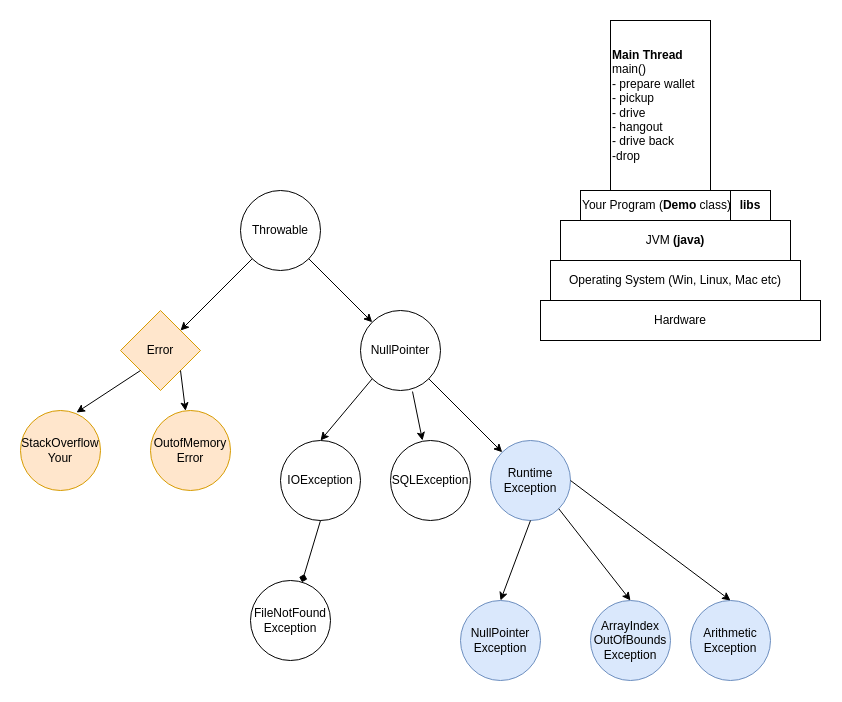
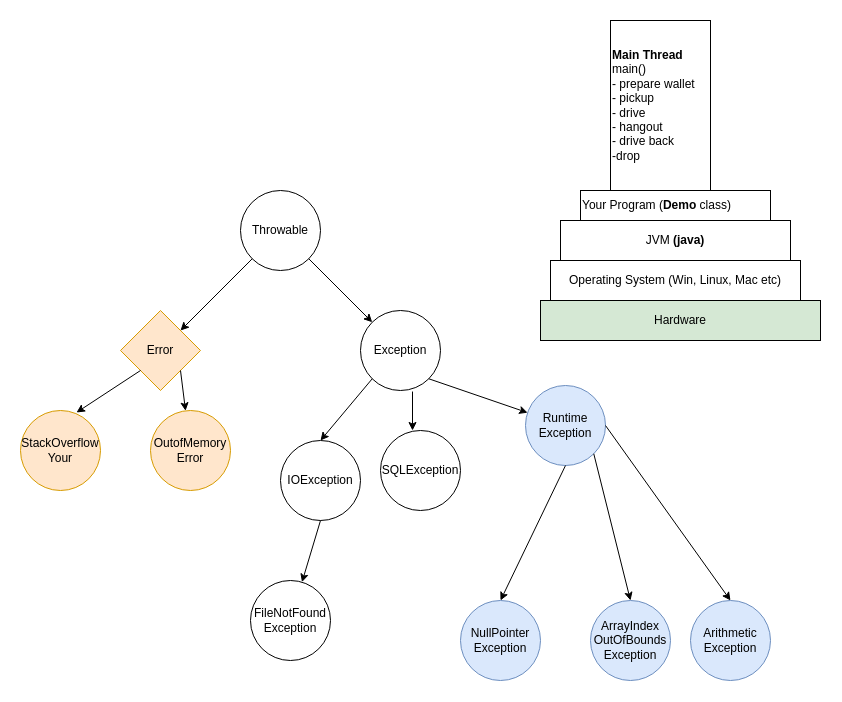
node "libs": removed
node "Hardware": fillcolor #ffffff -> #d5e8d4
node "NullPointer": label "NullPointer" -> "Exception"
node "SQLException": moved (431, 481) -> (421, 471)
node "Runtime Exception": moved (531, 481) -> (566, 426)
edge "IOException" -> "FileNotFound Exception": arrowhead diamond -> classic
